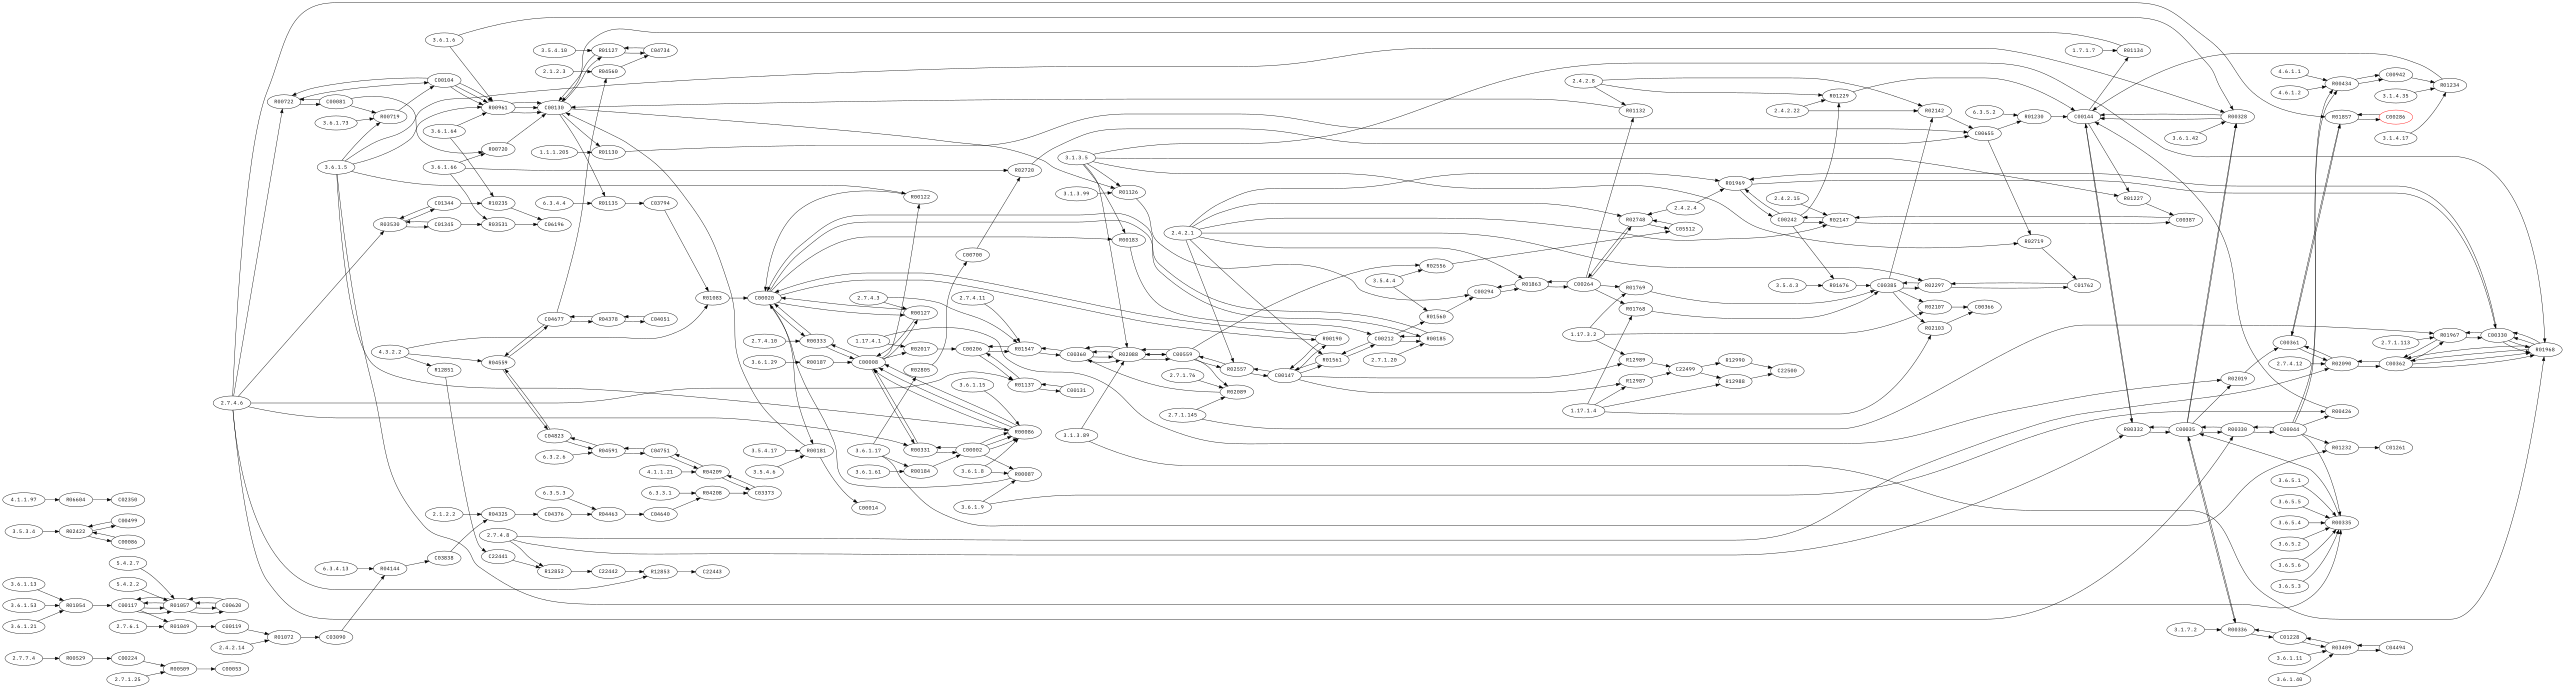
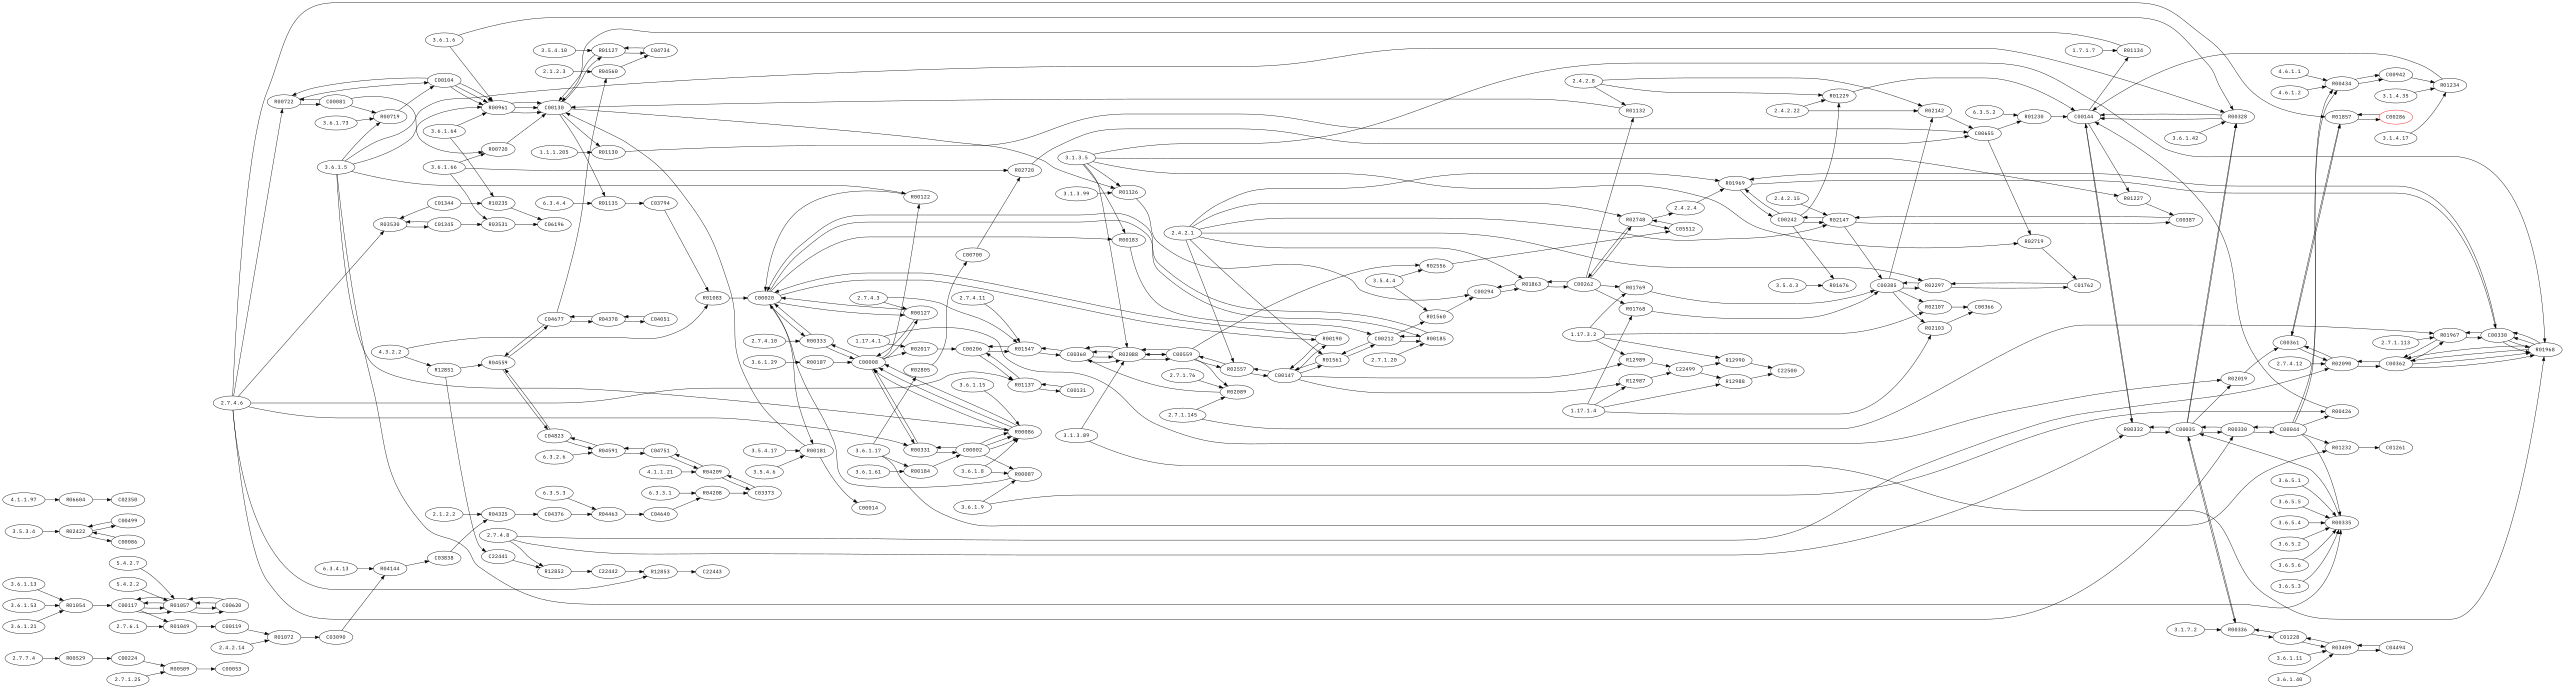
edge "2.4.2.4" -> "R02748": reversed
edge "R03530" -> "C01344": removed
node "C00264": label "C00264" -> "C00262"
edge "R01676" -> "C00385": now "R02147" -> "C00385"
edge "1.17.3.2" -> "R12990": added
edge "4.3.2.2" -> "R04559": now "R12851" -> "R04559"
